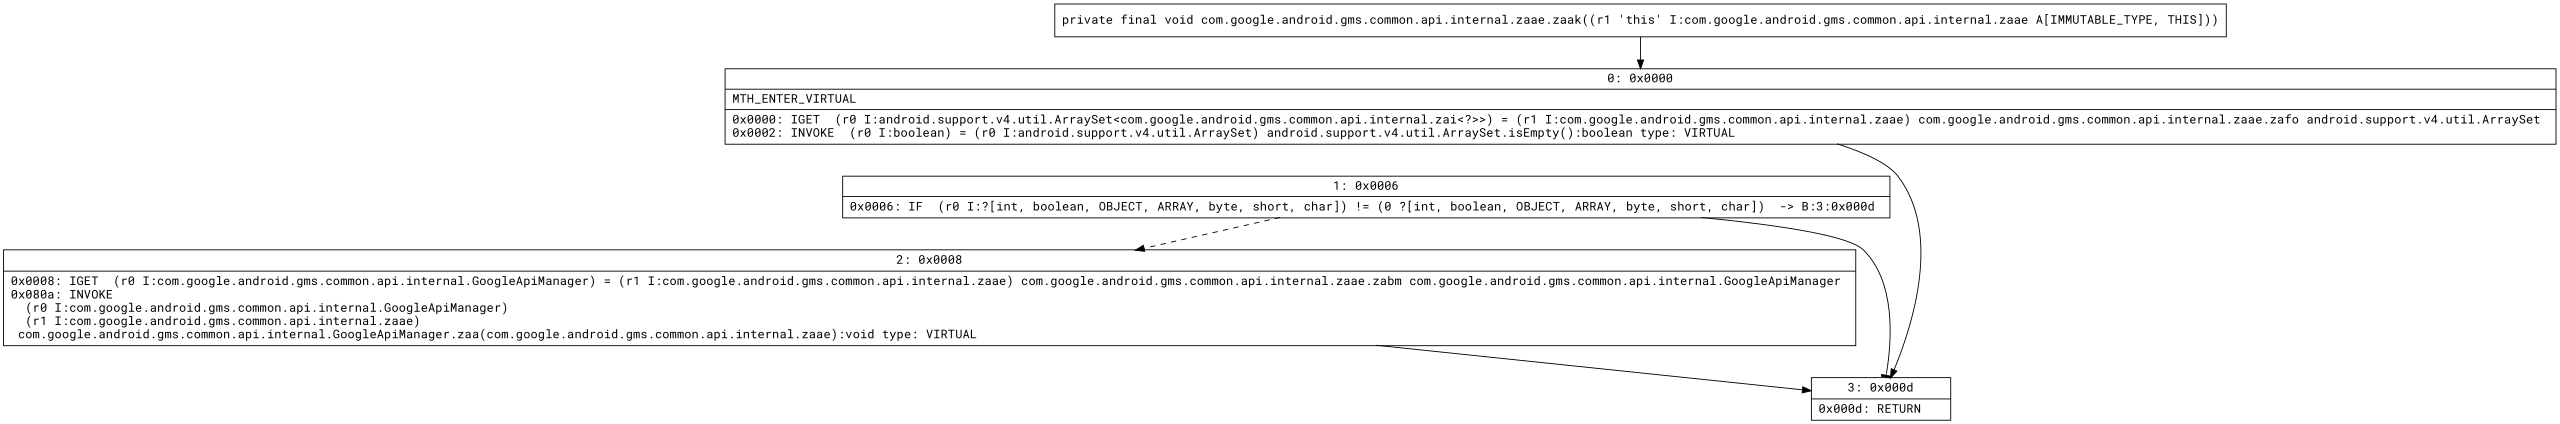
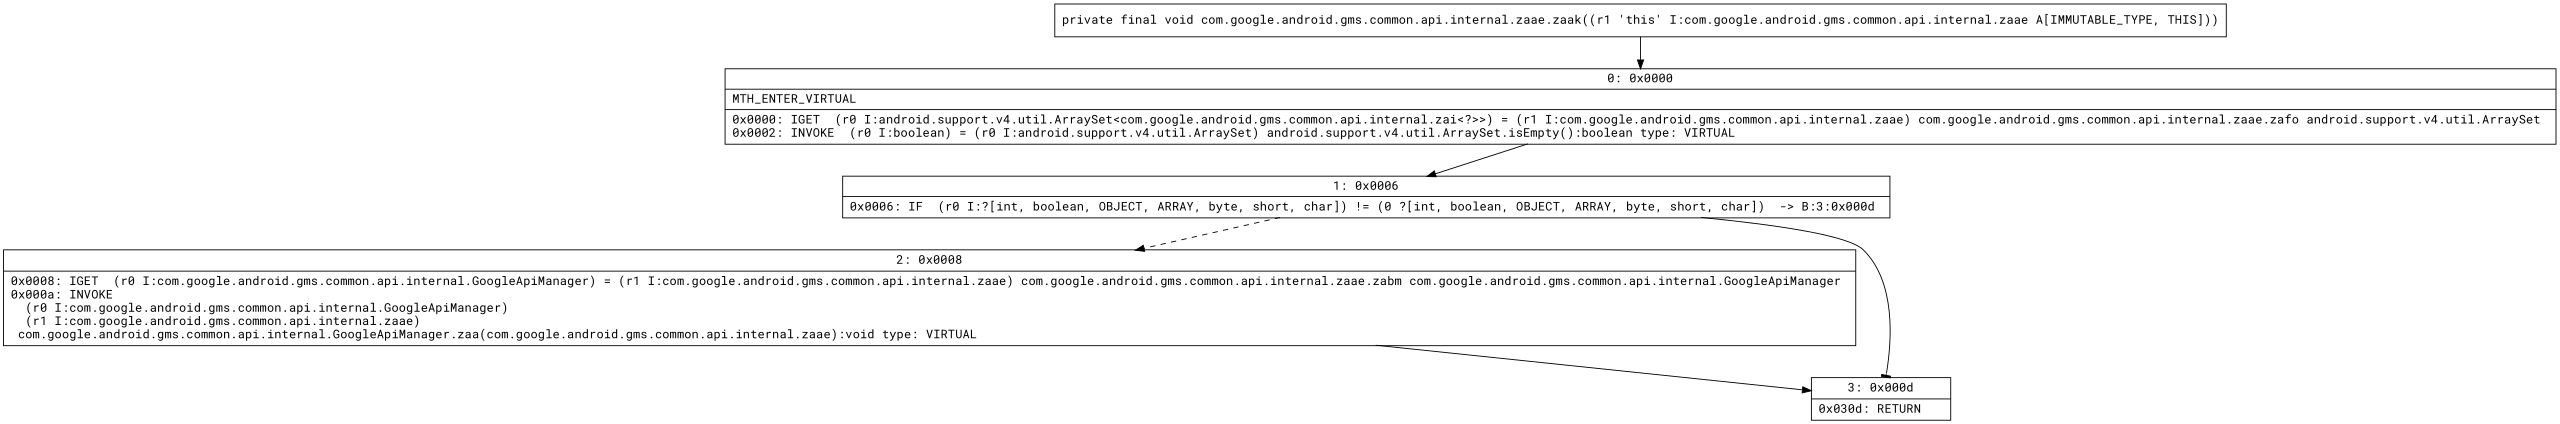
edge "0: 0x0000" -> "3: 0x000d": now "0: 0x0000" -> "1: 0x0006"
node "2: 0x0008": text "0x080a: INVOKE" -> "0x000a: INVOKE"
node "3: 0x000d": text "0x000d: RETURN" -> "0x030d: RETURN"
